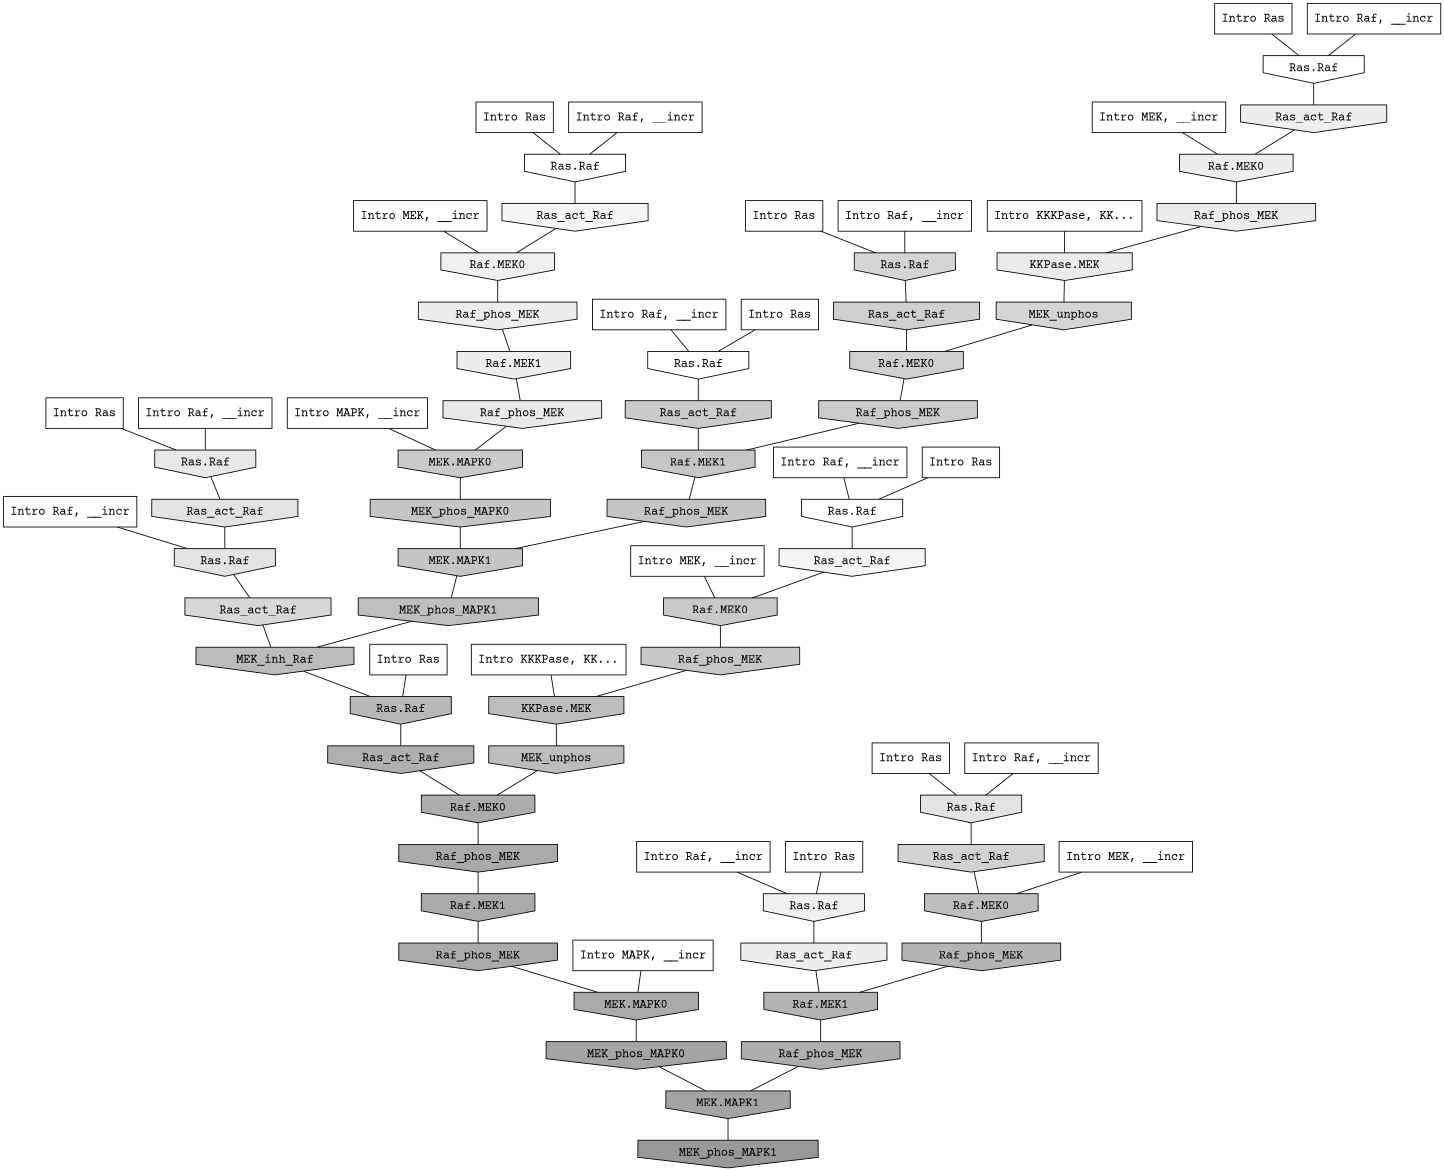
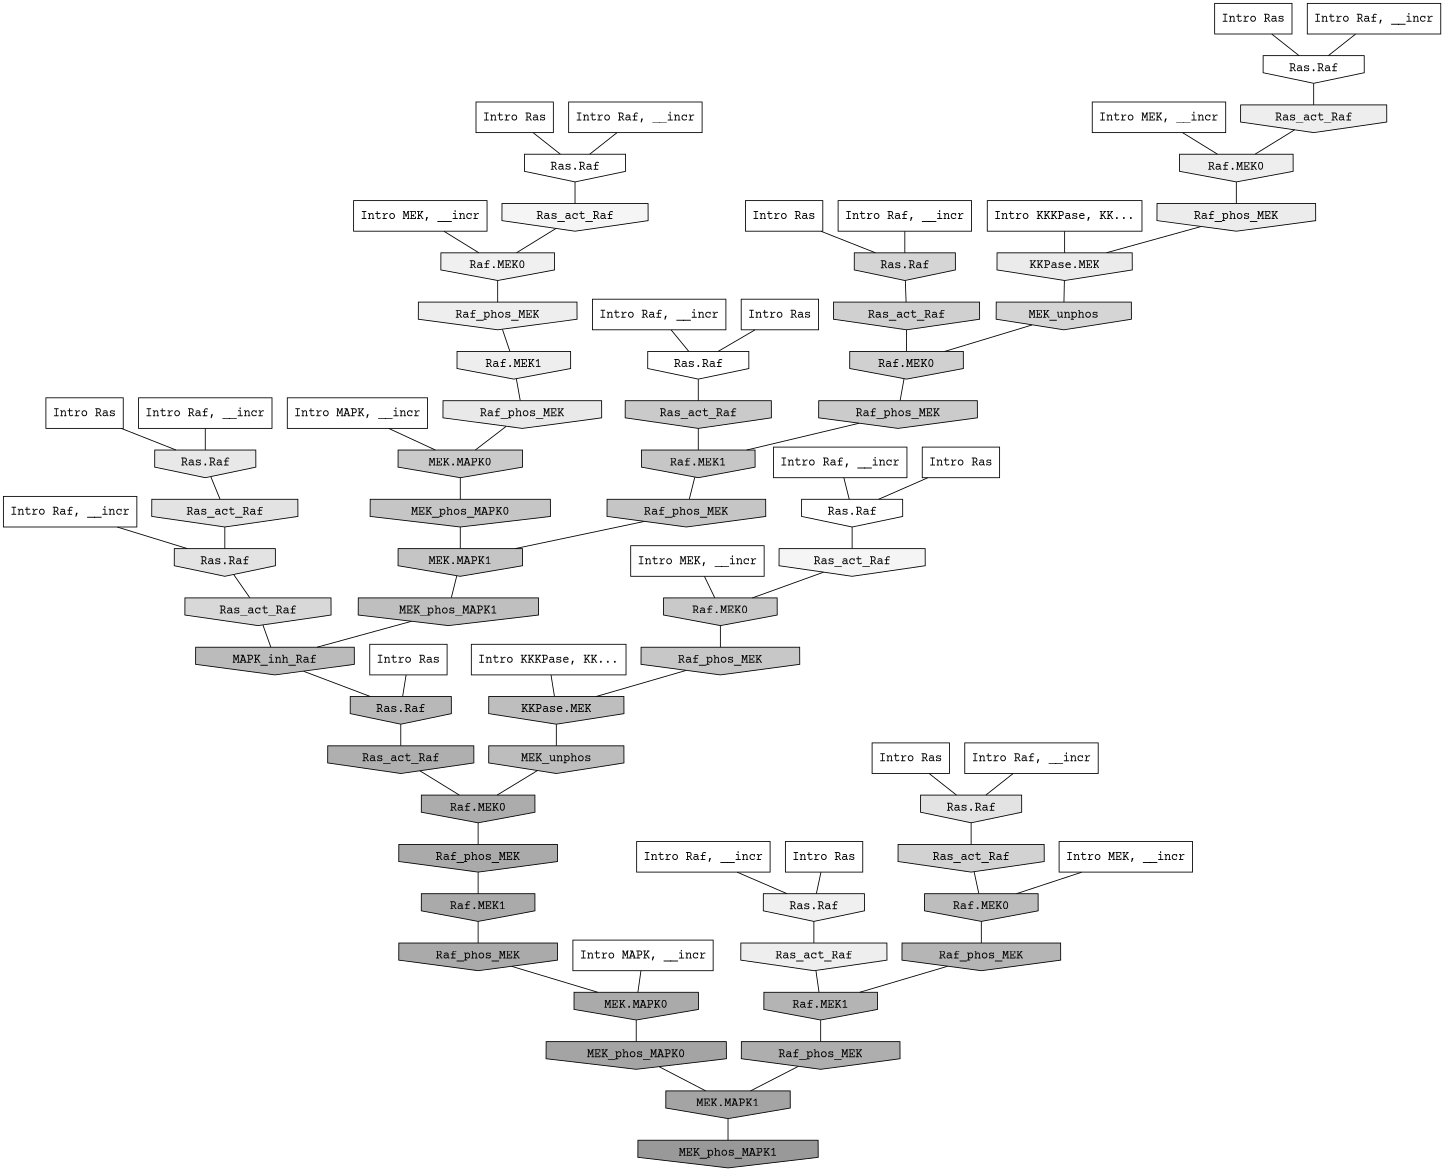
node "MEK_inh_Raf": label "MEK_inh_Raf" -> "MAPK_inh_Raf"
